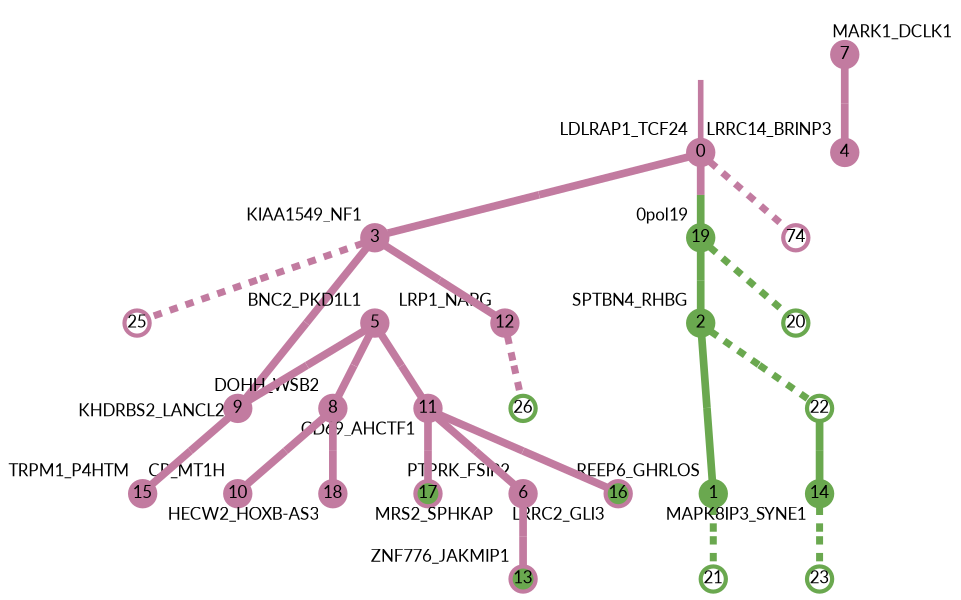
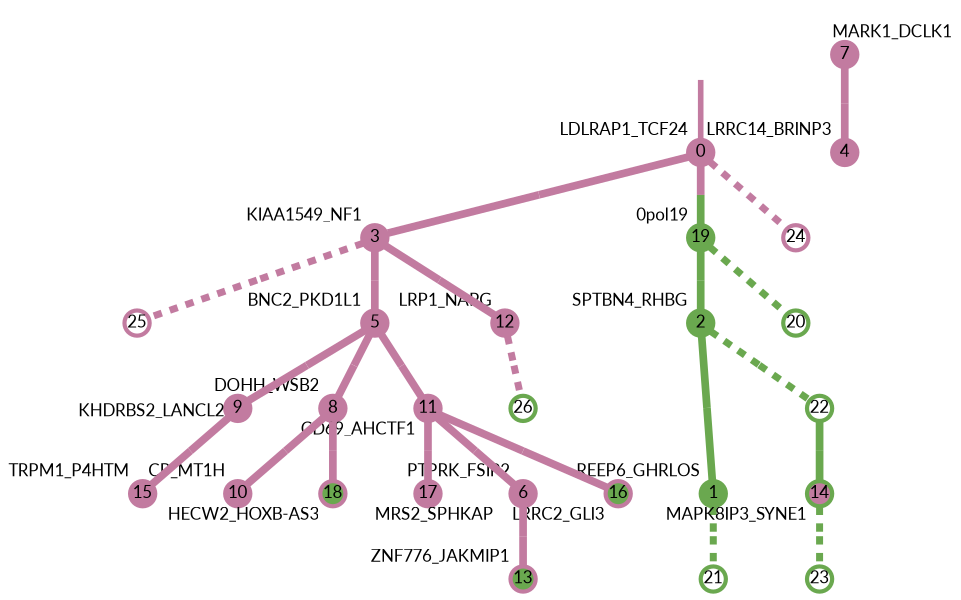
node "74": label "74" -> "24"
edge "3 KIAA1549_NF1" -> "9 KHDRBS2_LANCL2": now "3 KIAA1549_NF1" -> "5 BNC2_PKD1L1"
node "18 HECW2_HOXB-AS3": fillcolor #c27ba0ff -> #6aa84fff
node "17 MRS2_SPHKAP": fillcolor #6aa84fff -> #c27ba0ff
node "14 MAPK8IP3_SYNE1": fillcolor #6aa84fff -> #c27ba0ff
